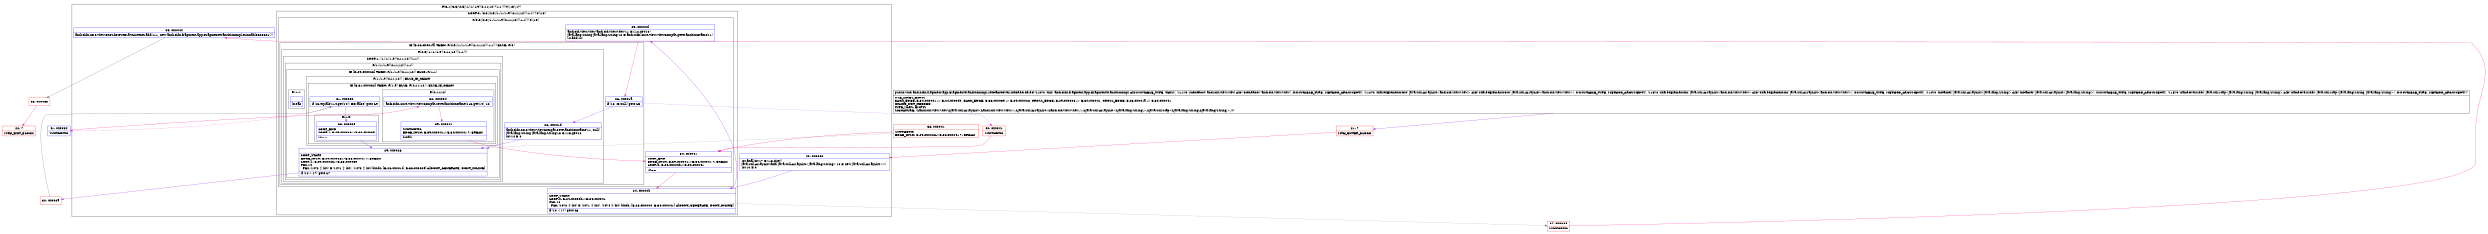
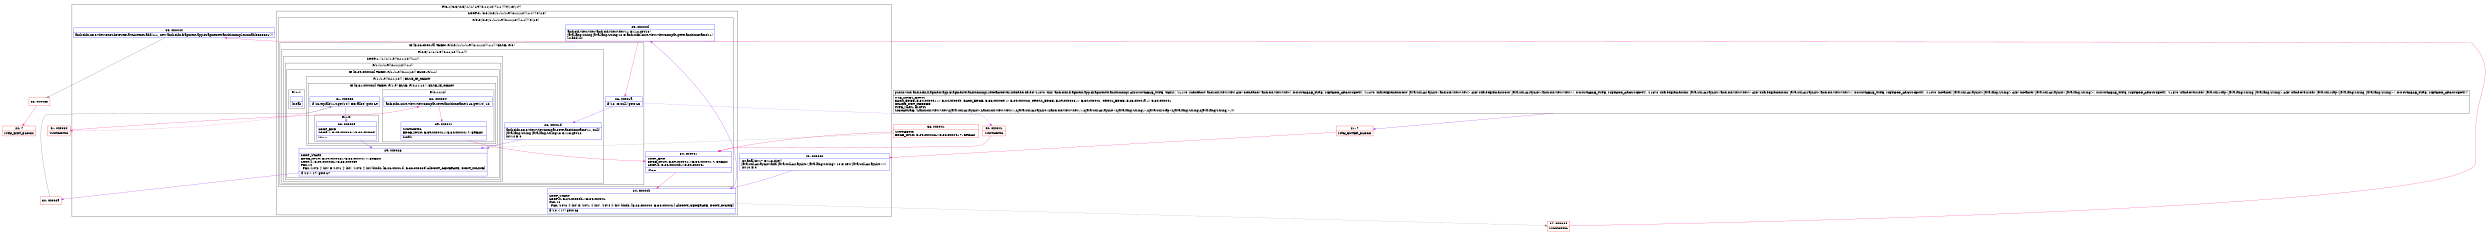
node "41: 0x0034": color blue -> red
